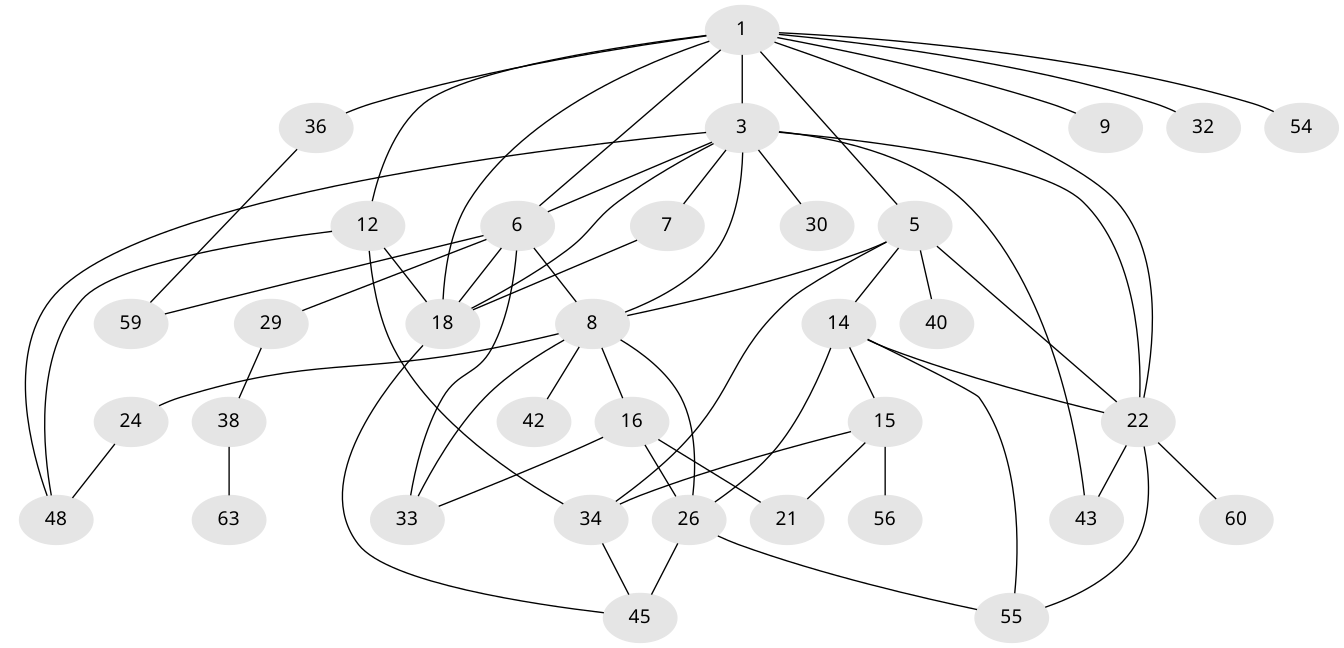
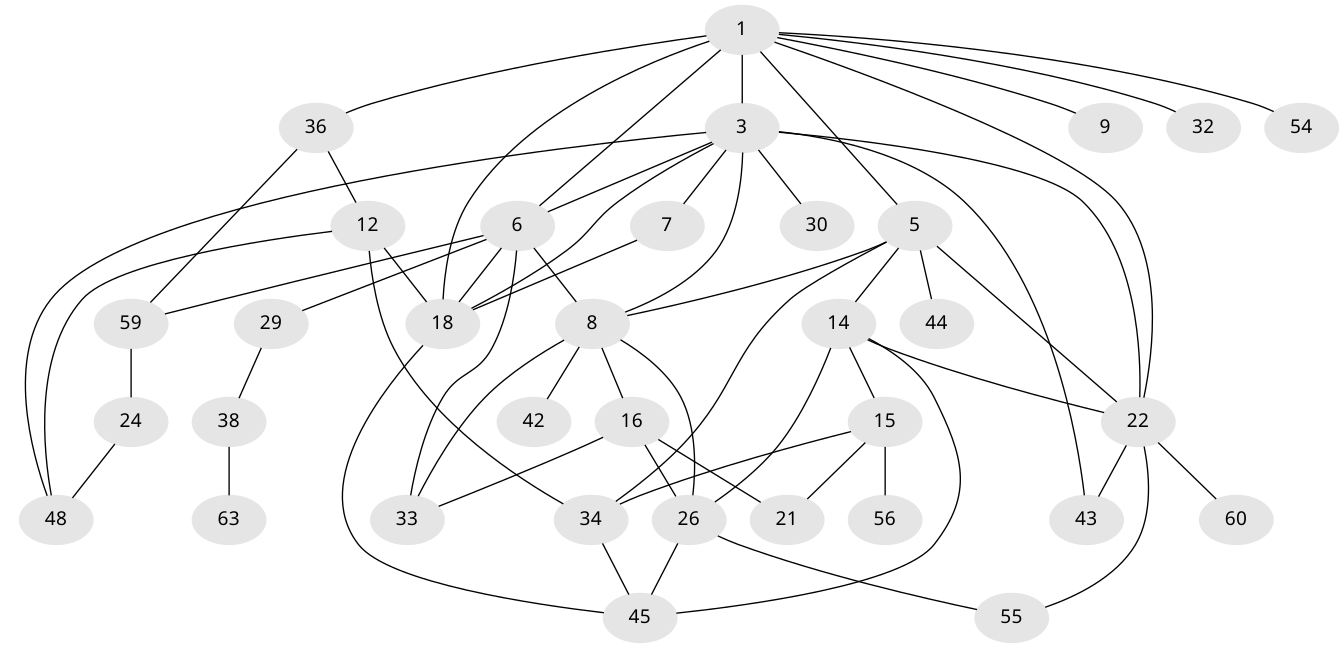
edge "1" -- "12": now "36" -- "12"
node "40": label "40" -> "44"
edge "8" -- "24": now "59" -- "24"
edge "14" -- "55": now "14" -- "45"
